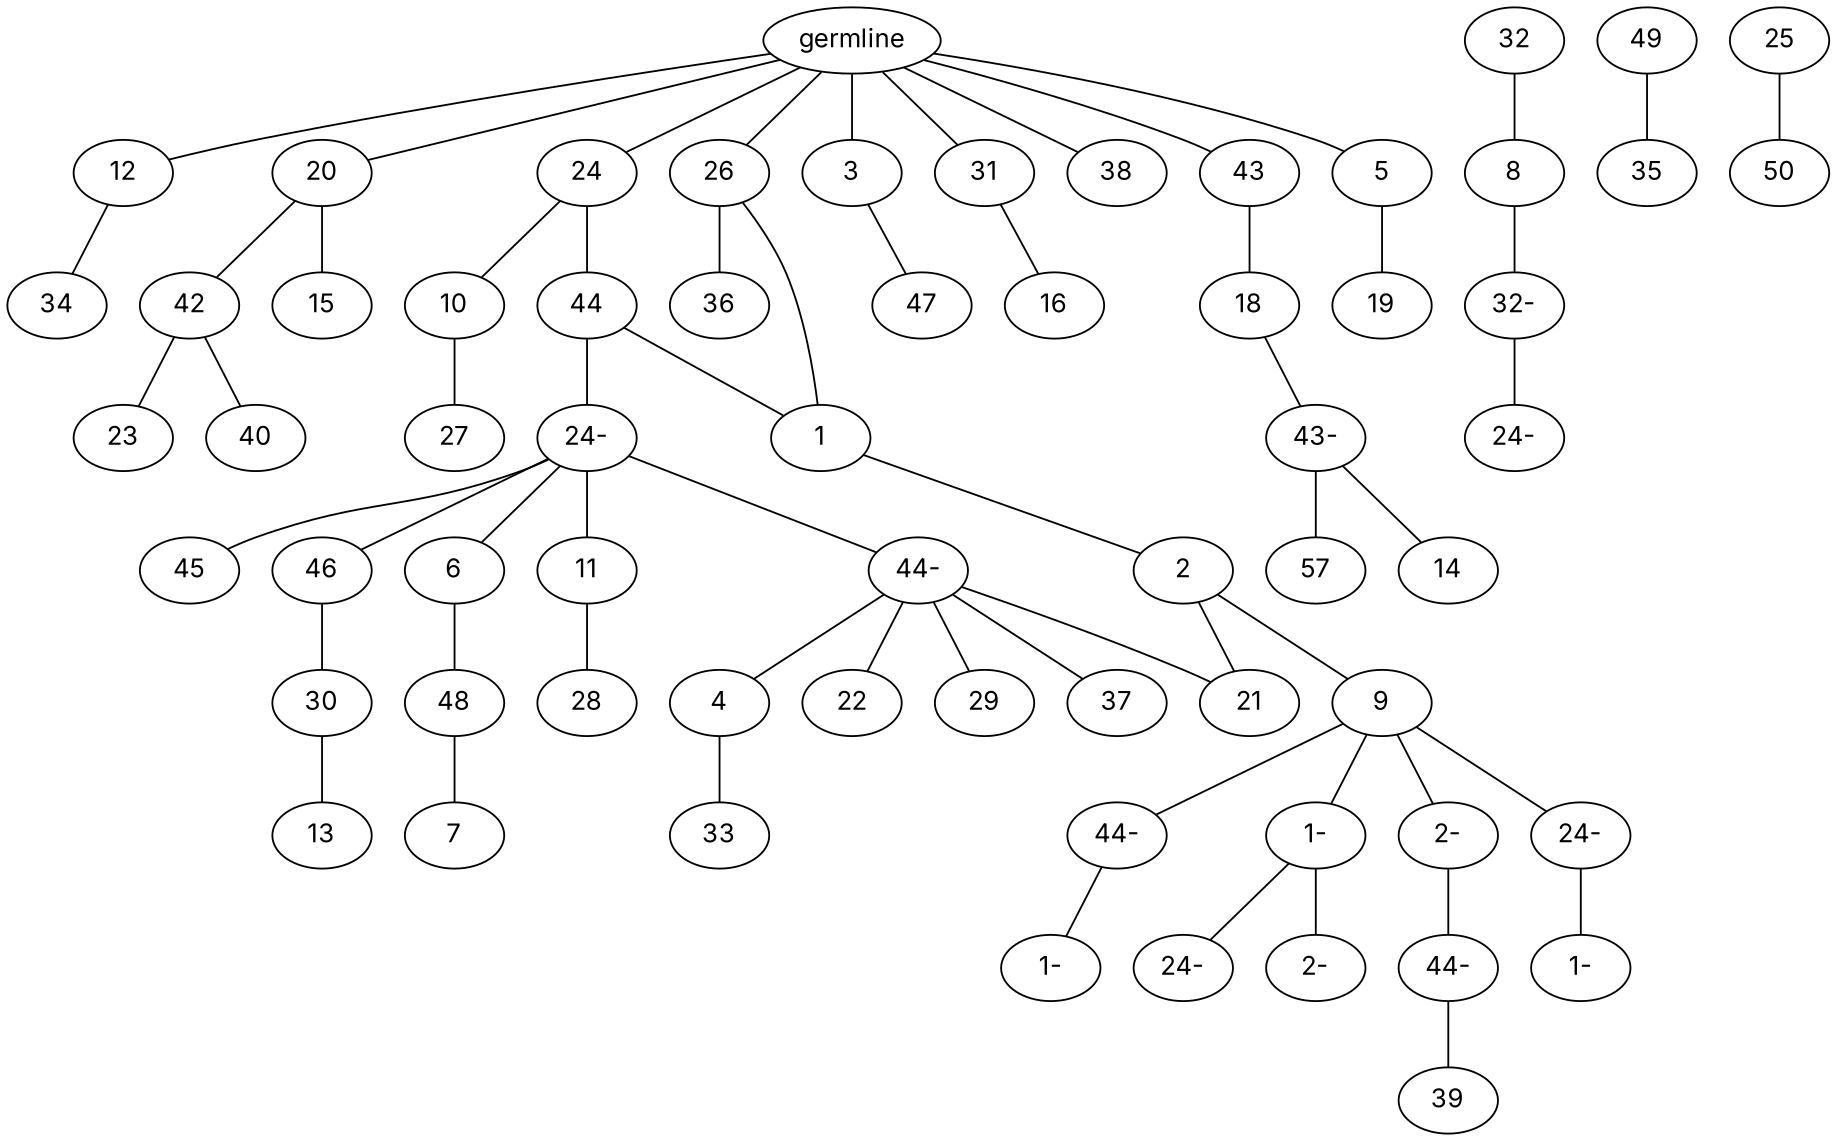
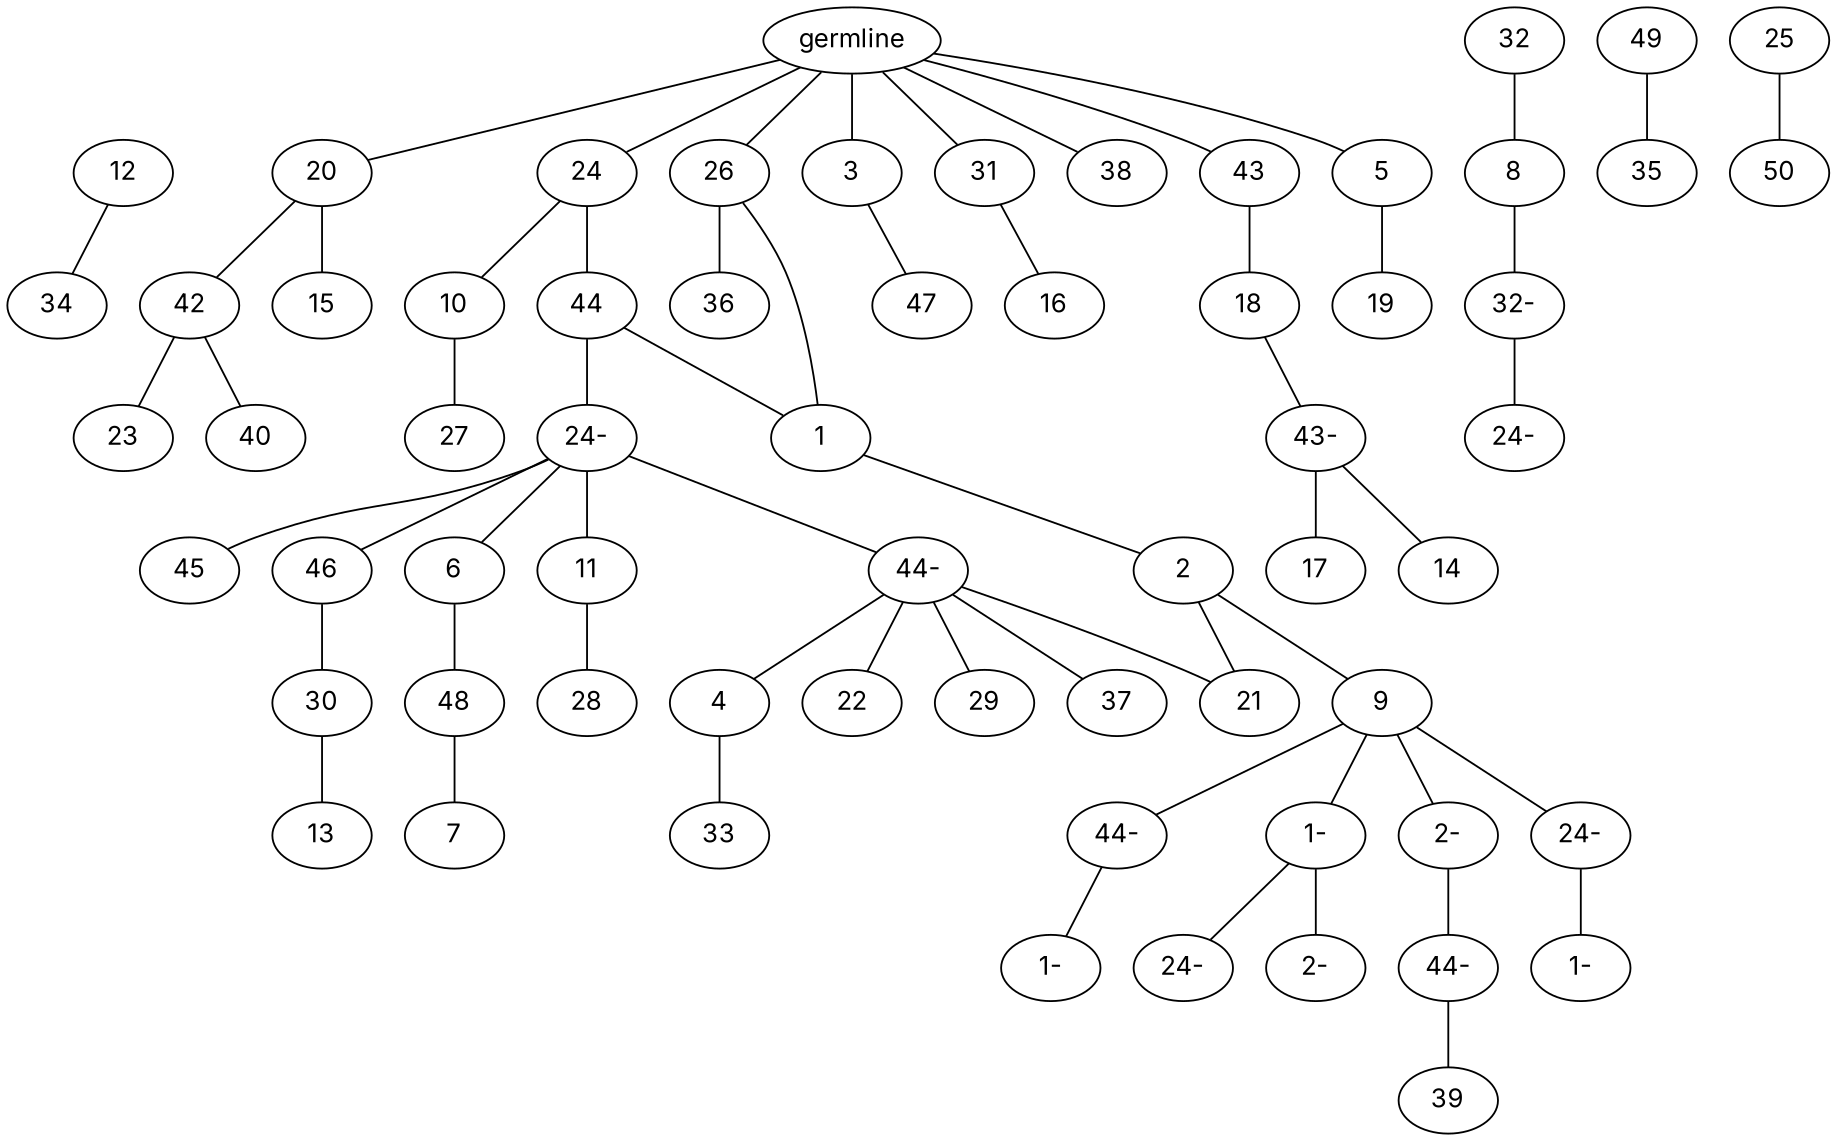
edge "germline" -- "12": removed
node "57": label "57" -> "17"
